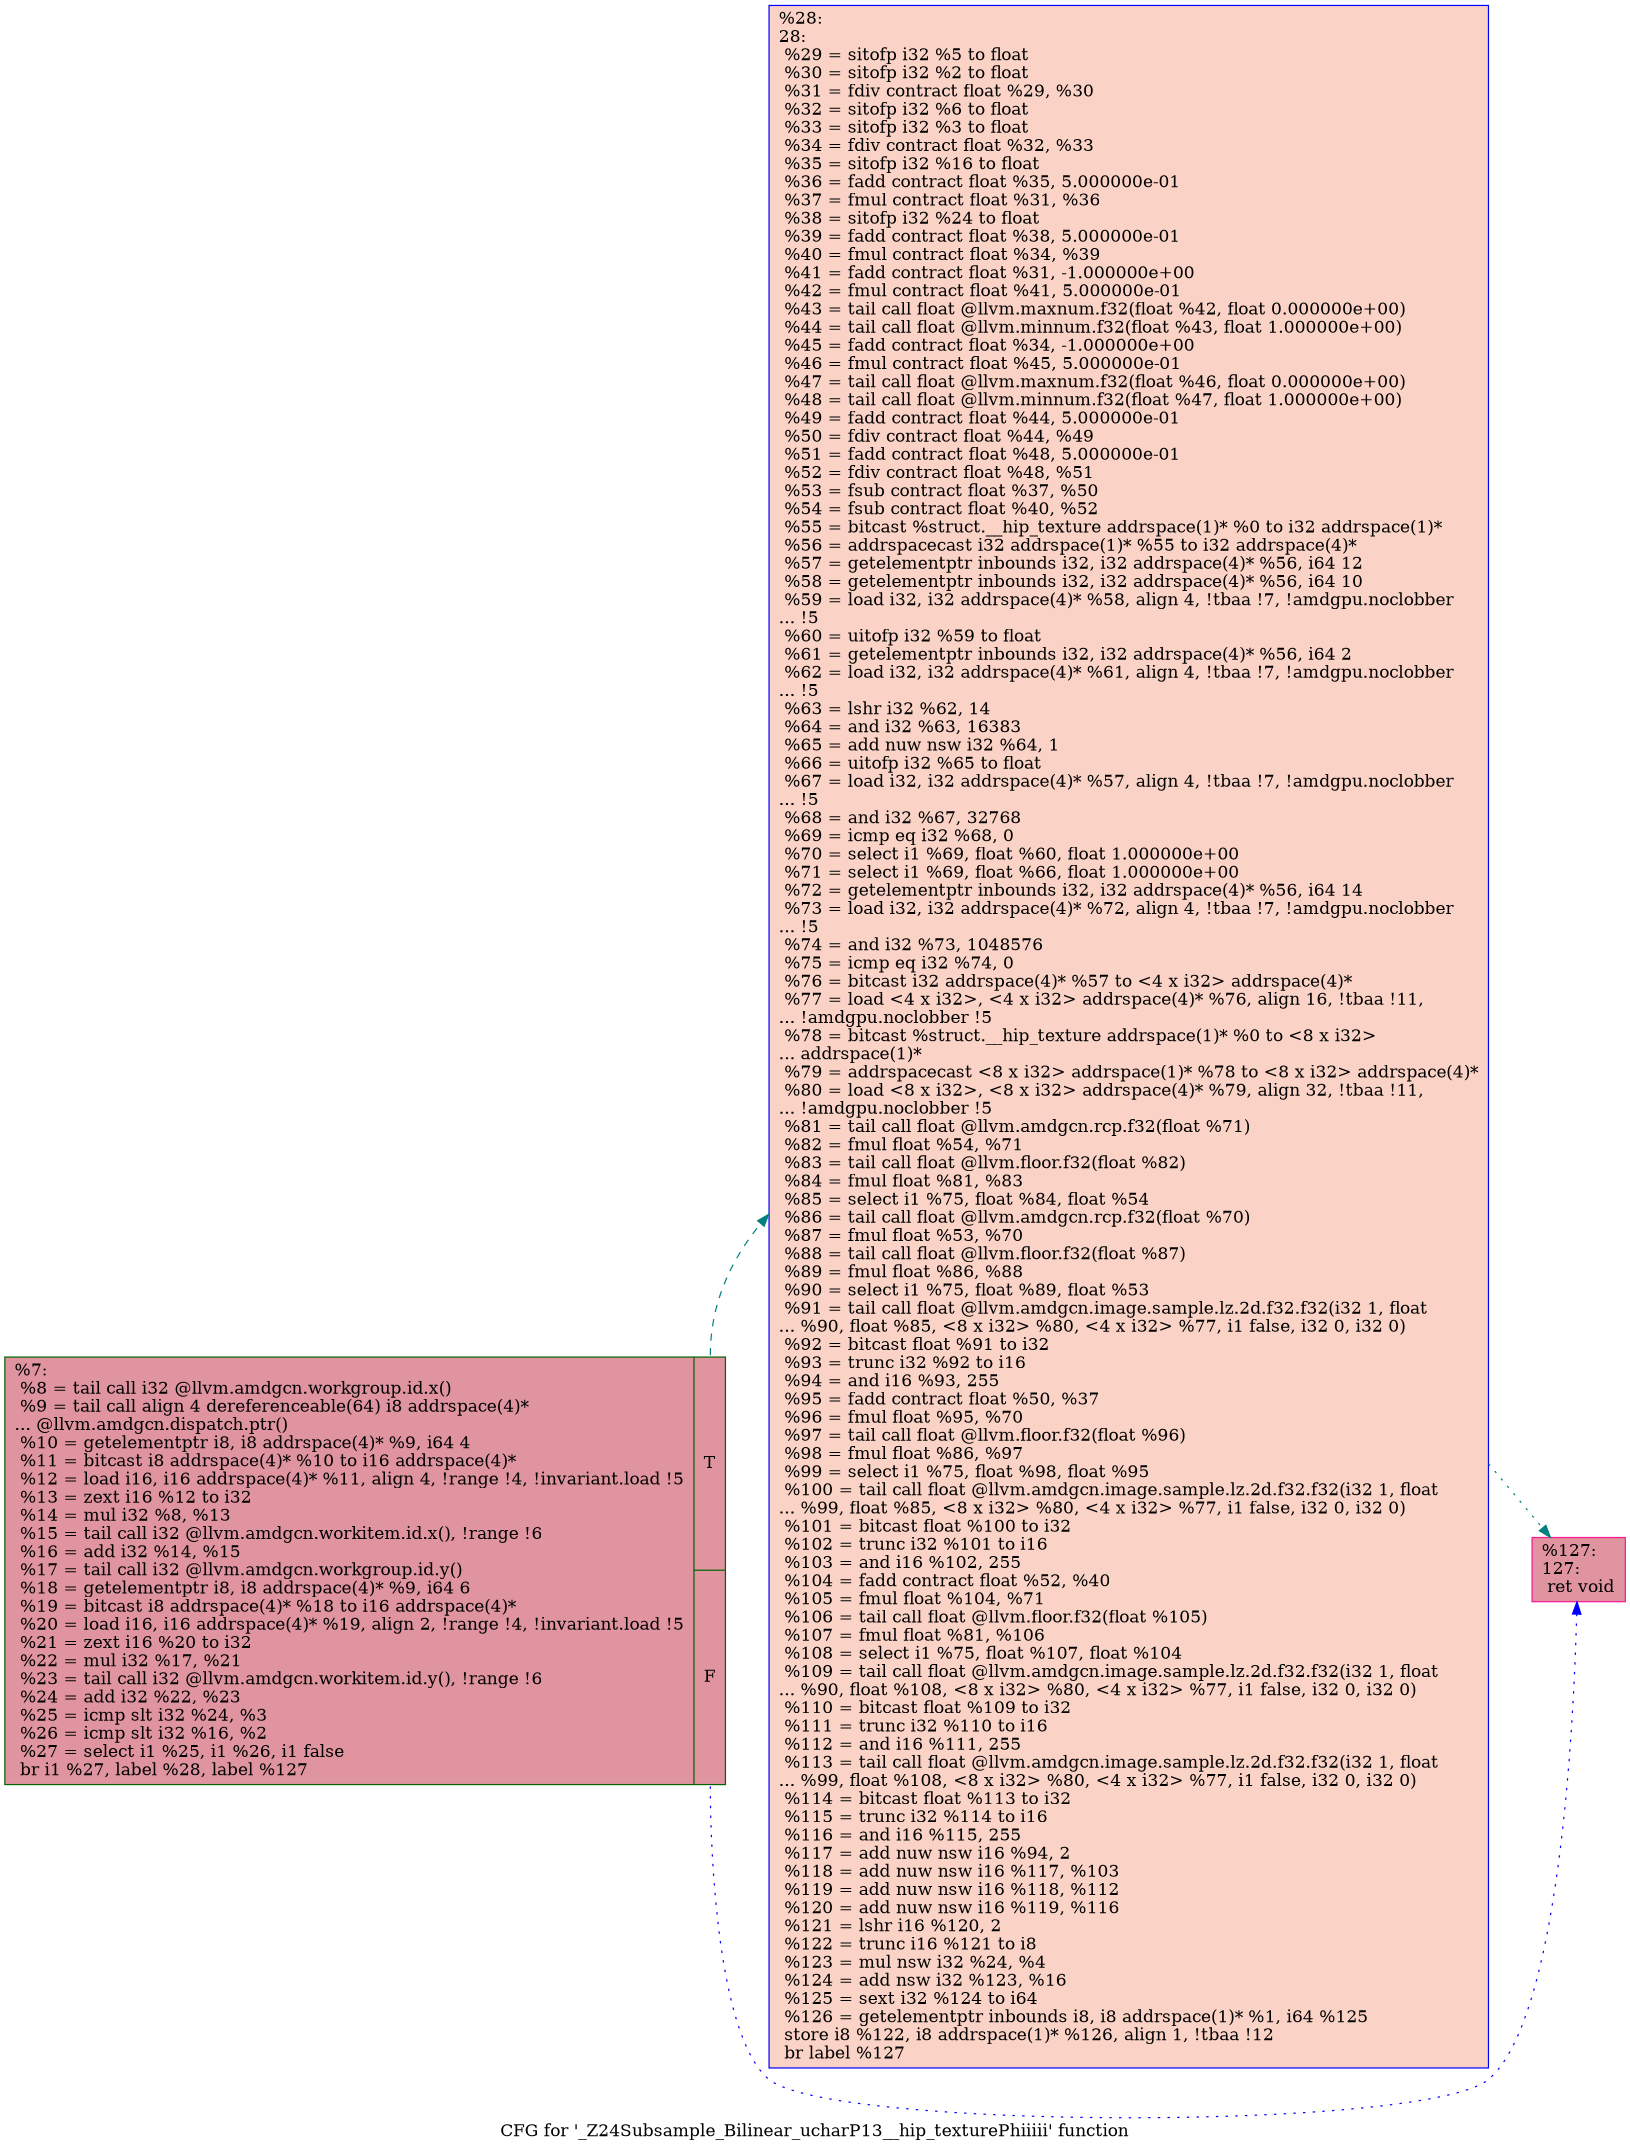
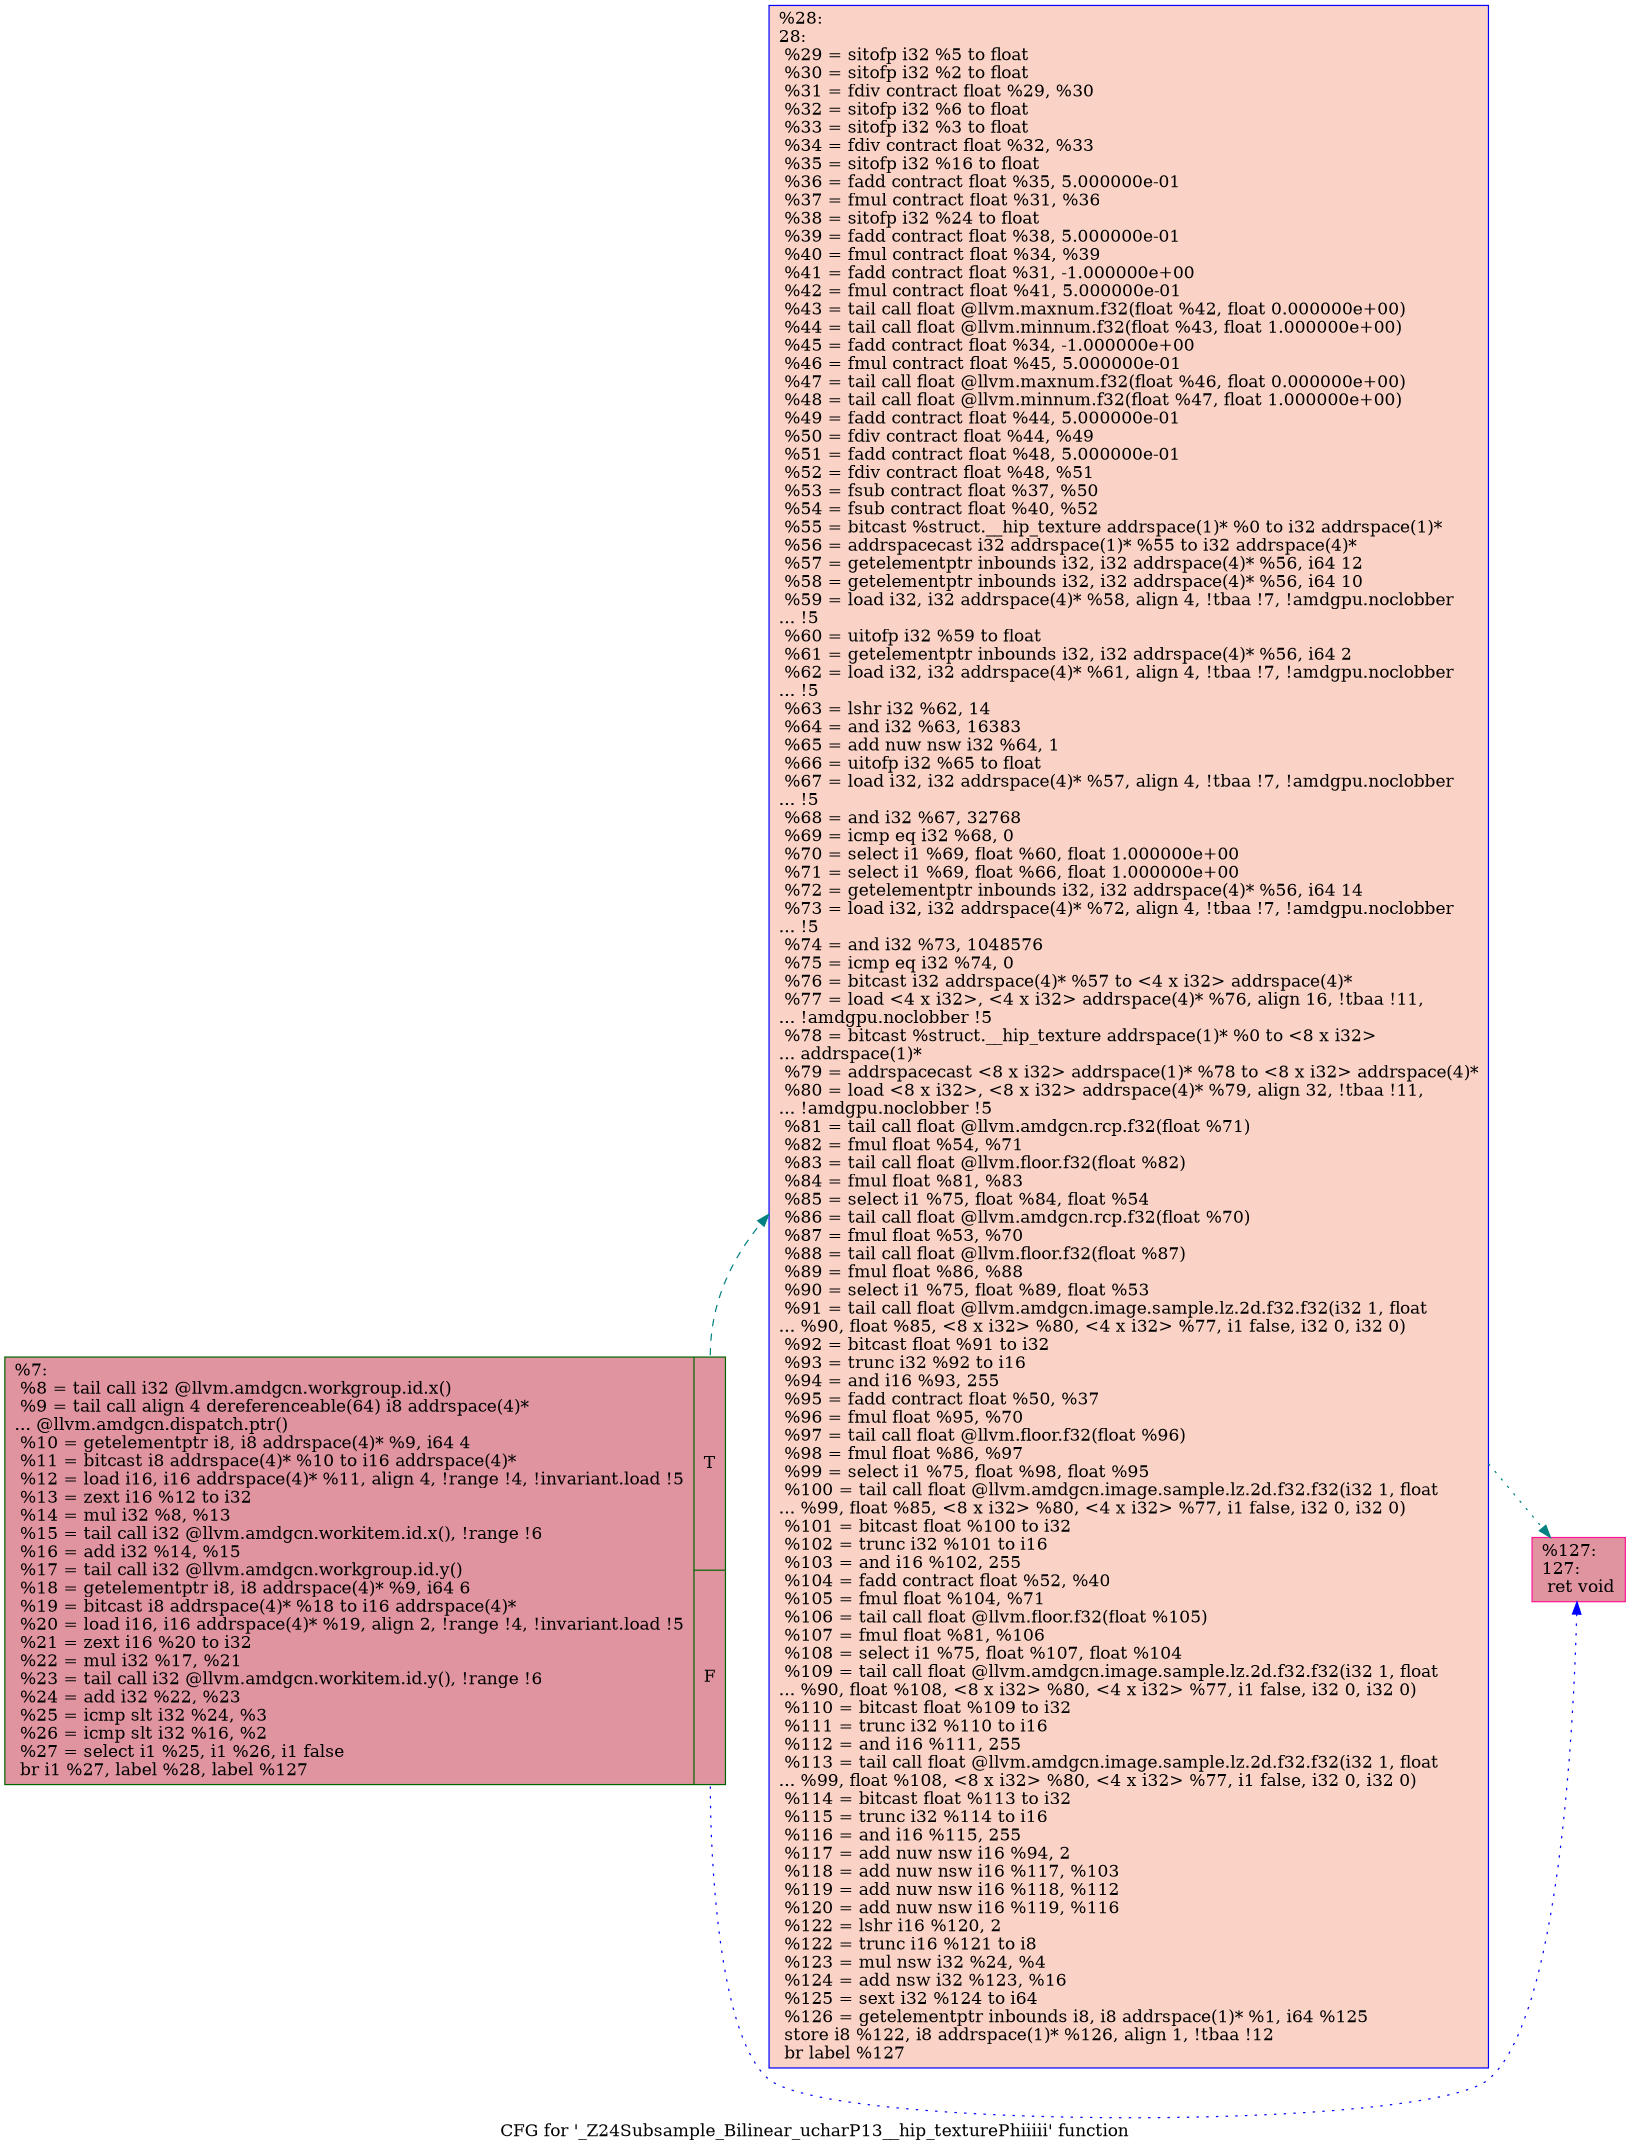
node "%28:": text "%121 = lshr i16 %120, 2" -> "%122 = lshr i16 %120, 2"
